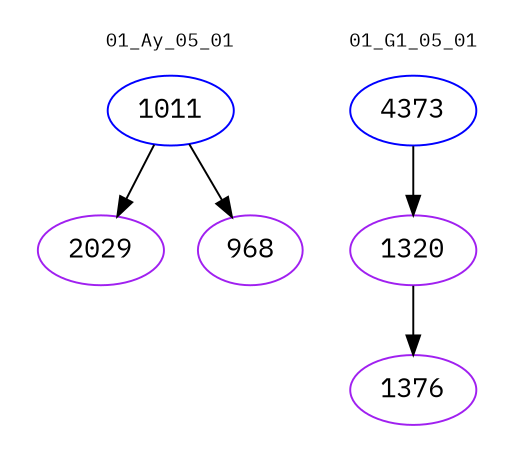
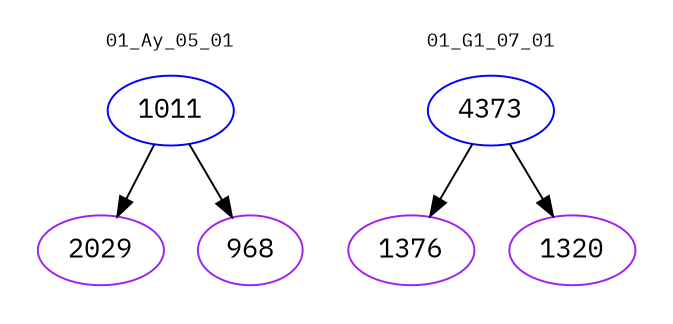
cluster "01_G1_05_01": label "01_G1_05_01" -> "01_G1_07_01"
edge "1320" -> "1376": now "4373" -> "1376"
